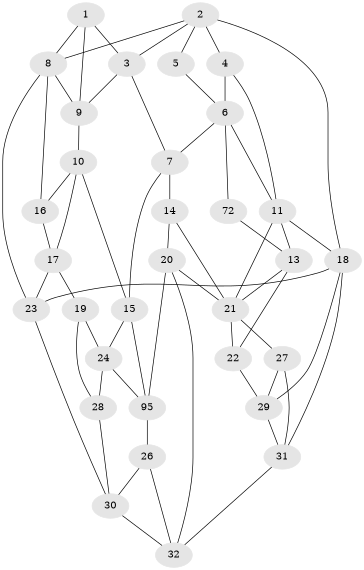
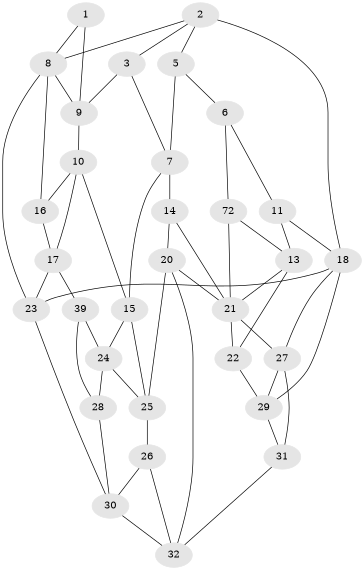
edge "1" -- "3": removed
node "4": removed
edge "6" -- "7": now "5" -- "7"
edge "11" -- "21": now "72" -- "21"
node "19": label "19" -> "39"
edge "18" -- "31": now "18" -- "27"
node "95": label "95" -> "25"
